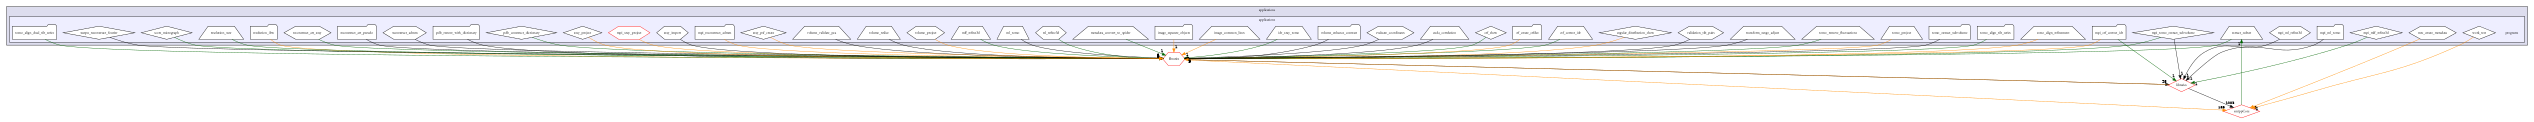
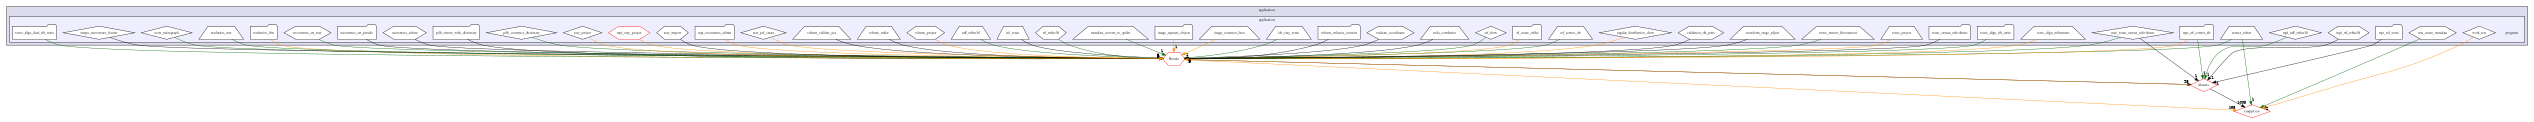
edge "mrc_create_metadata" -> "xmippCore": color darkorange -> darkgreen
edge "xmippCore" -> "extract_subset": reversed
